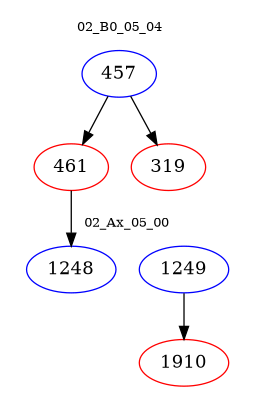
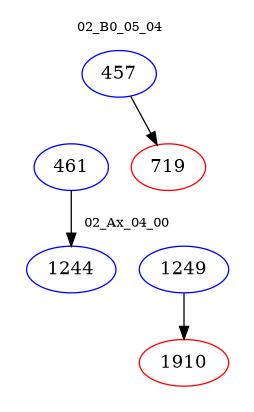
edge "457" -> "461": removed
node "461": color red -> blue
node "319": label "319" -> "719"
cluster "02_Ax_05_00": label "02_Ax_05_00" -> "02_Ax_04_00"
node "1248": label "1248" -> "1244"
